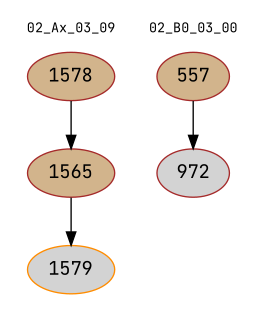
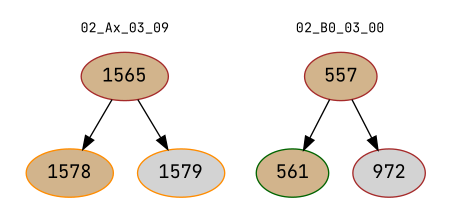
node "1578": color brown -> darkorange
edge "1578" -> "1565": reversed
node "561": added
